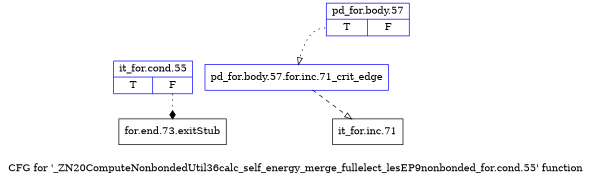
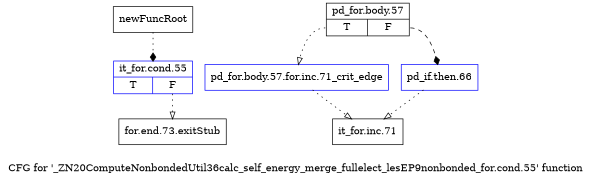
node "newFuncRoot": added
node "pd_for.body.57": color blue -> black
node "pd_if.then.66": added
edge "pd_for.body.57.for.inc.71_crit_edge" -> "it_for.inc.71": style dashed -> dotted
edge "it_for.cond.55" -> "for.end.73.exitStub": arrowhead diamond -> onormal
